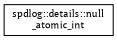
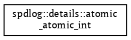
node "spdlog::details::null _atomic_int": label "spdlog::details::null _atomic_int" -> "spdlog::details::atomic _atomic_int"
